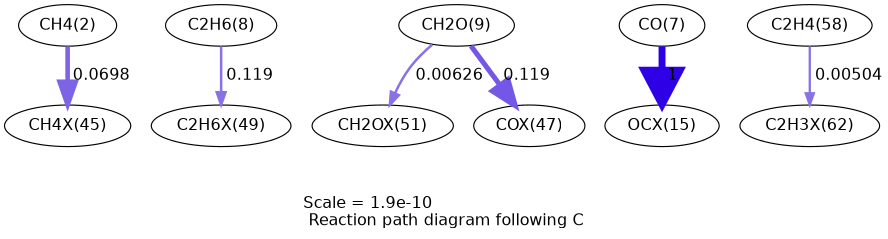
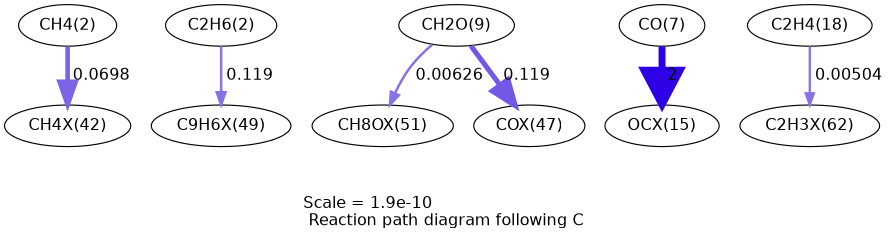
node "C2H6(8)": label "C2H6(8)" -> "C2H6(2)"
node "C2H4(58)": label "C2H4(58)" -> "C2H4(18)"
edge "CO(7)" -> "OCX(15)": label " 1" -> " 2"
node "CH4X(45)": label "CH4X(45)" -> "CH4X(42)"
node "C2H6X(49)": label "C2H6X(49)" -> "C9H6X(49)"
node "CH2OX(51)": label "CH2OX(51)" -> "CH8OX(51)"
